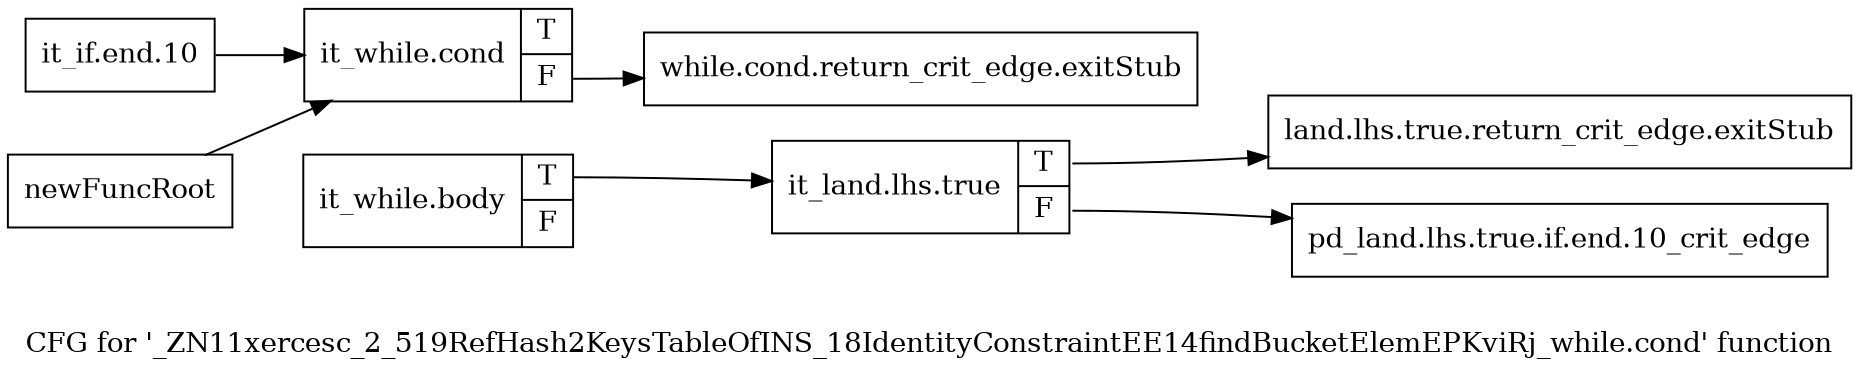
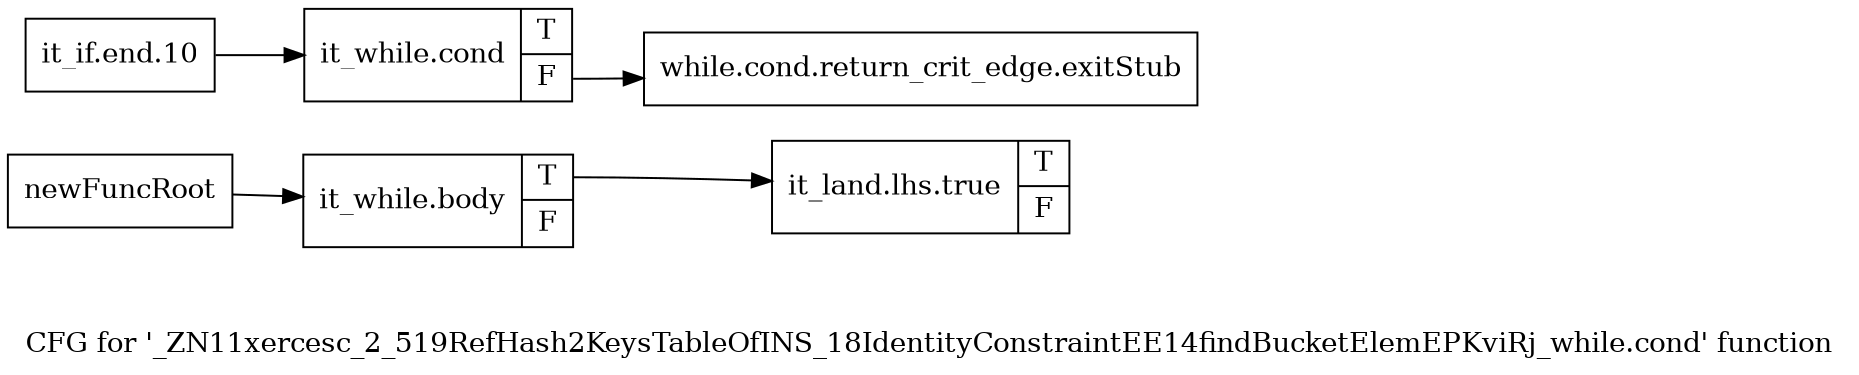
edge "newFuncRoot" -> "it_while.cond": now "newFuncRoot" -> "it_while.body"
node "land.lhs.true.return_crit_edge.exitStub": removed
node "pd_land.lhs.true.if.end.10_crit_edge": removed
